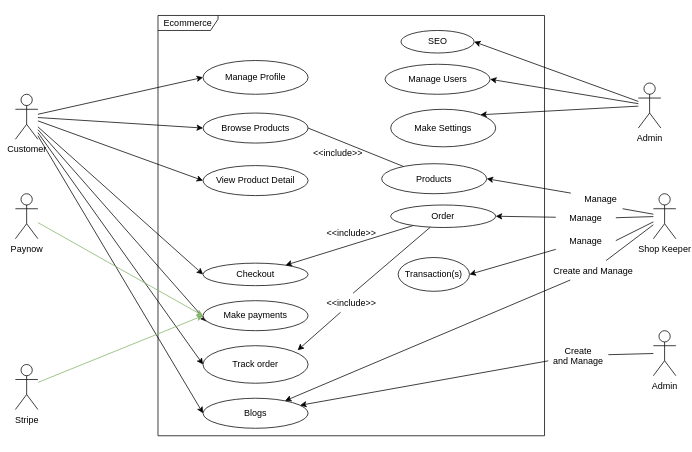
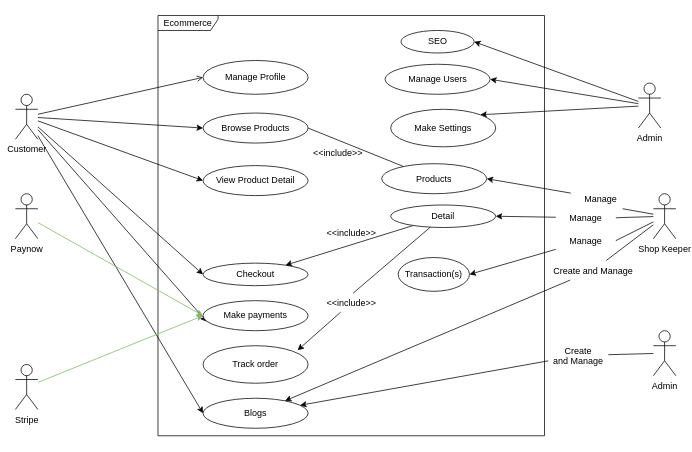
edge "Customer" -> "Manage Profile": arrowhead classic -> open
node "Order": label "Order" -> "Detail"
edge "Customer" -> "Track order": removed
